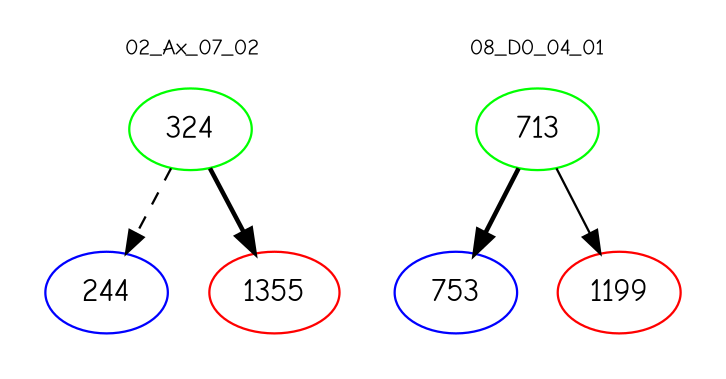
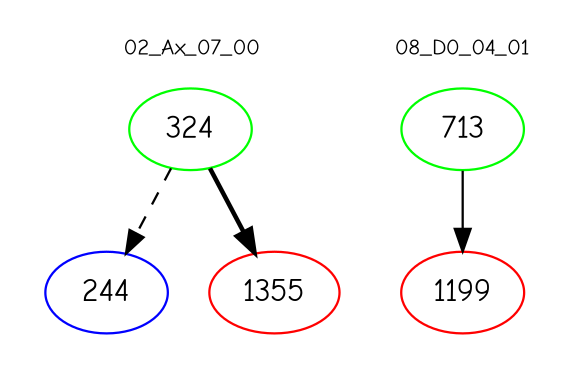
cluster "02_Ax_07_02": label "02_Ax_07_02" -> "02_Ax_07_00"
node "753": removed
